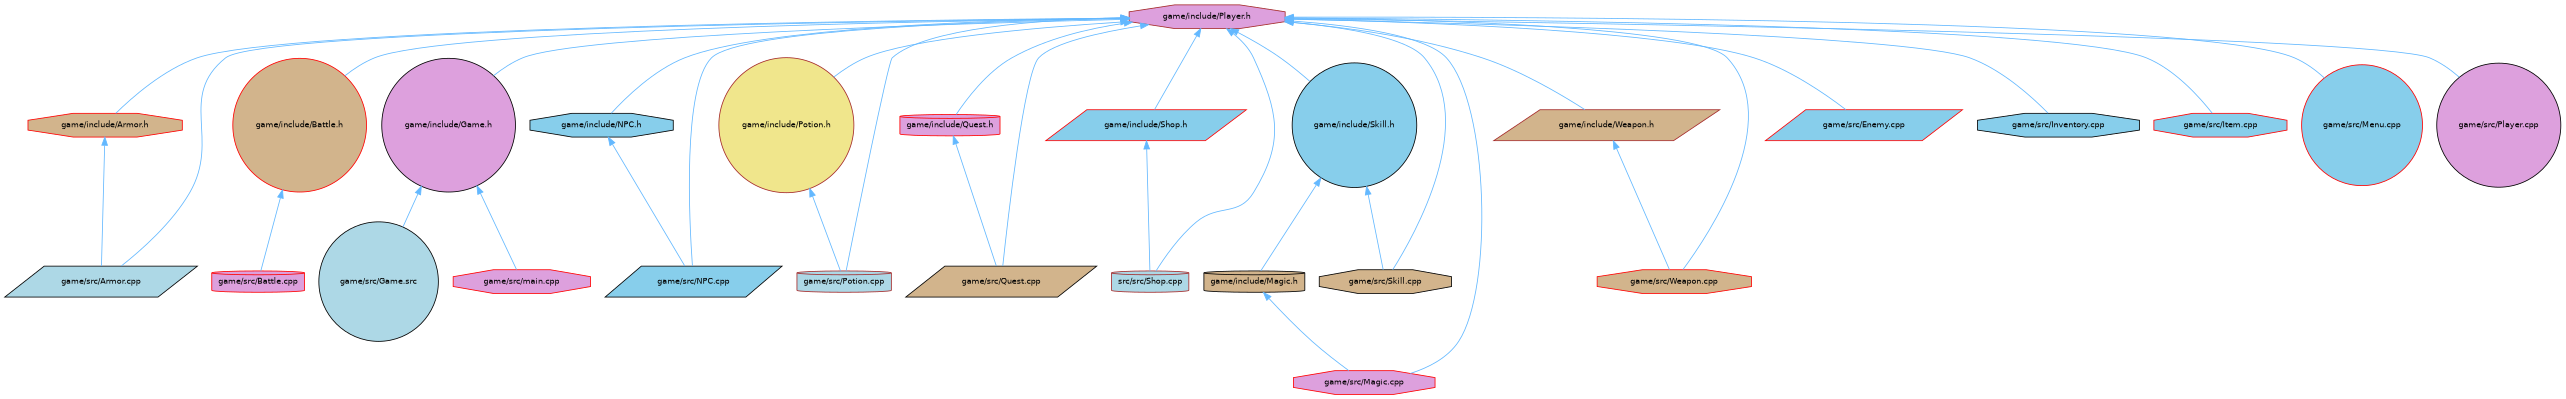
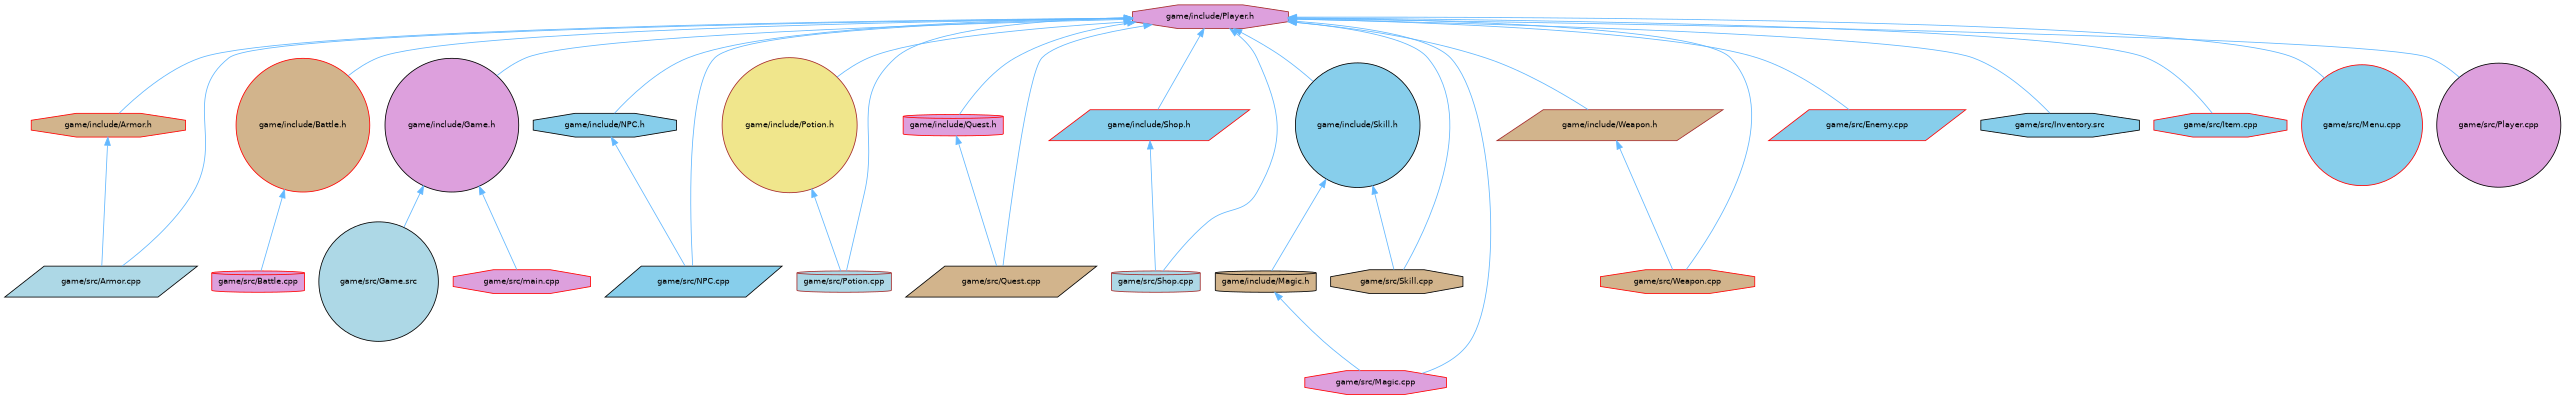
node "game/src/Inventory.cpp": label "game/src/Inventory.cpp" -> "game/src/Inventory.src"
node "src/src/Shop.cpp": label "src/src/Shop.cpp" -> "game/src/Shop.cpp"
